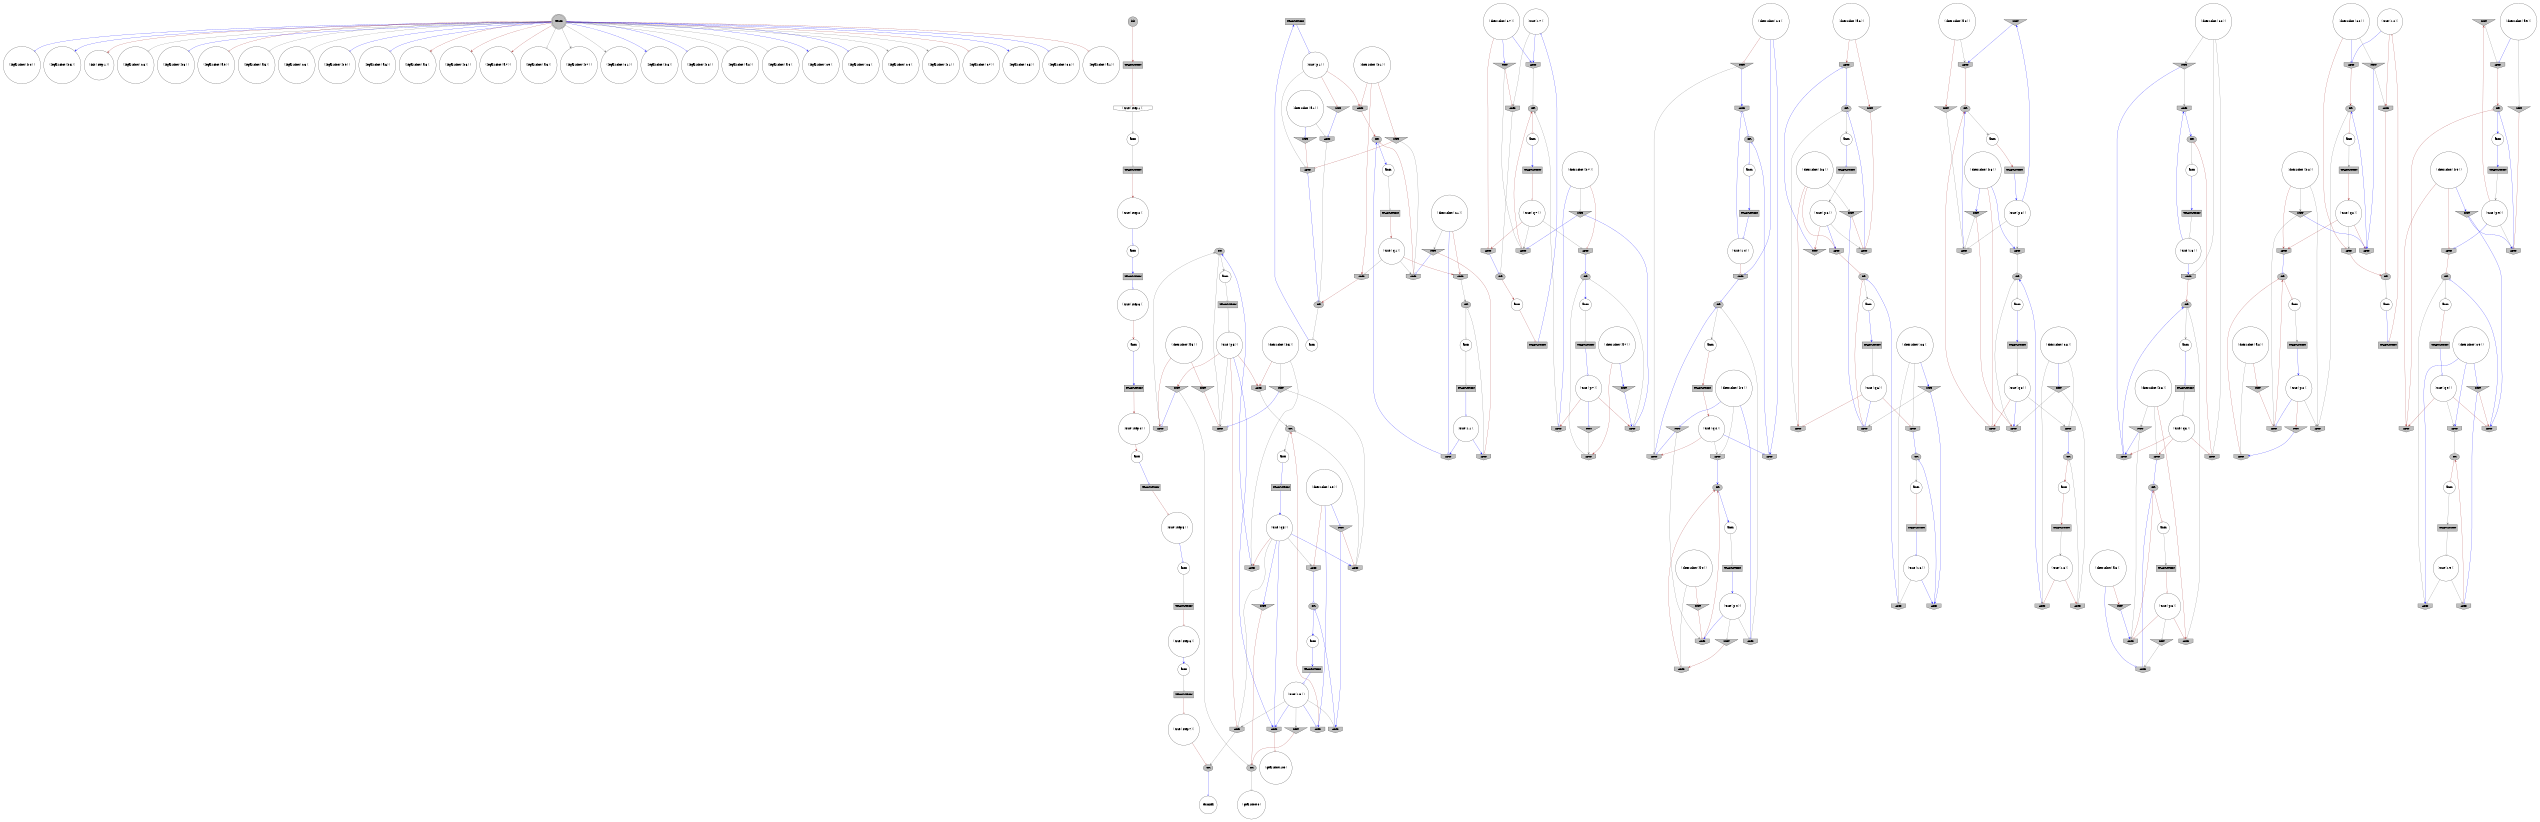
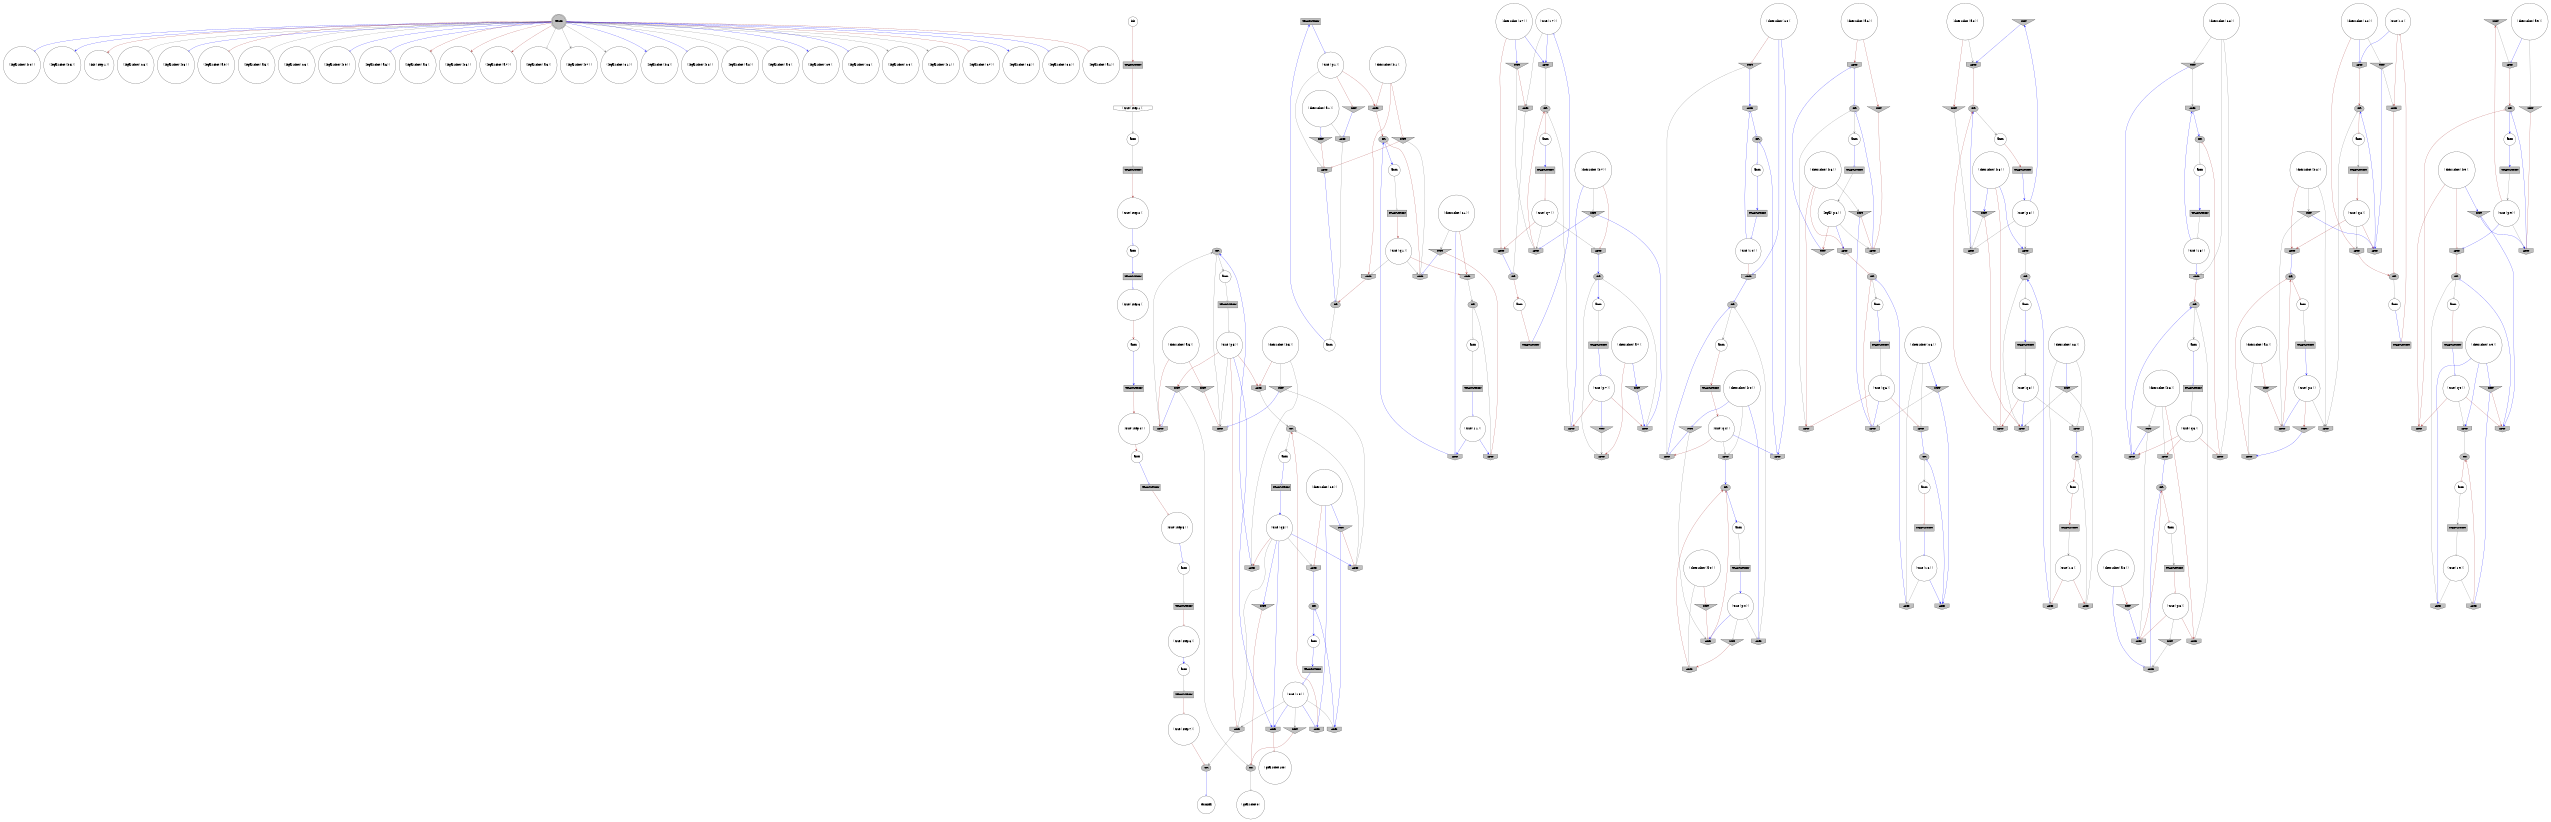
node "init": fillcolor grey -> white
node "( true ( p 6 ) )": label "( true ( p 6 ) )" -> "( legal ( p 6 ) )"
